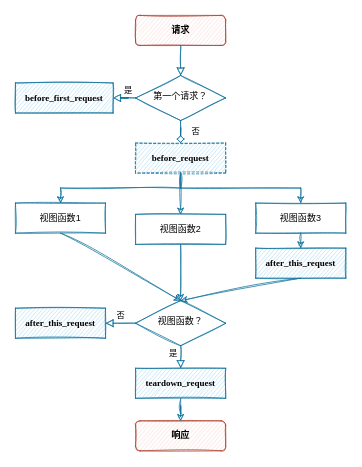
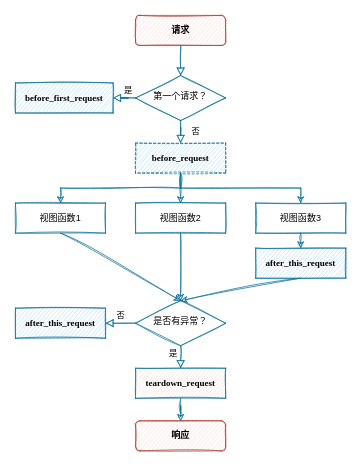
edge "第一个请求？" -> "before_request": arrowhead diamond -> block
node "视图函数2": moved (180, 229) -> (180, 218)
node "视图函数？": label "视图函数？" -> "是否有异常？"
node "teardown_request": fillcolor #b1ddf0 -> #fad9d5
